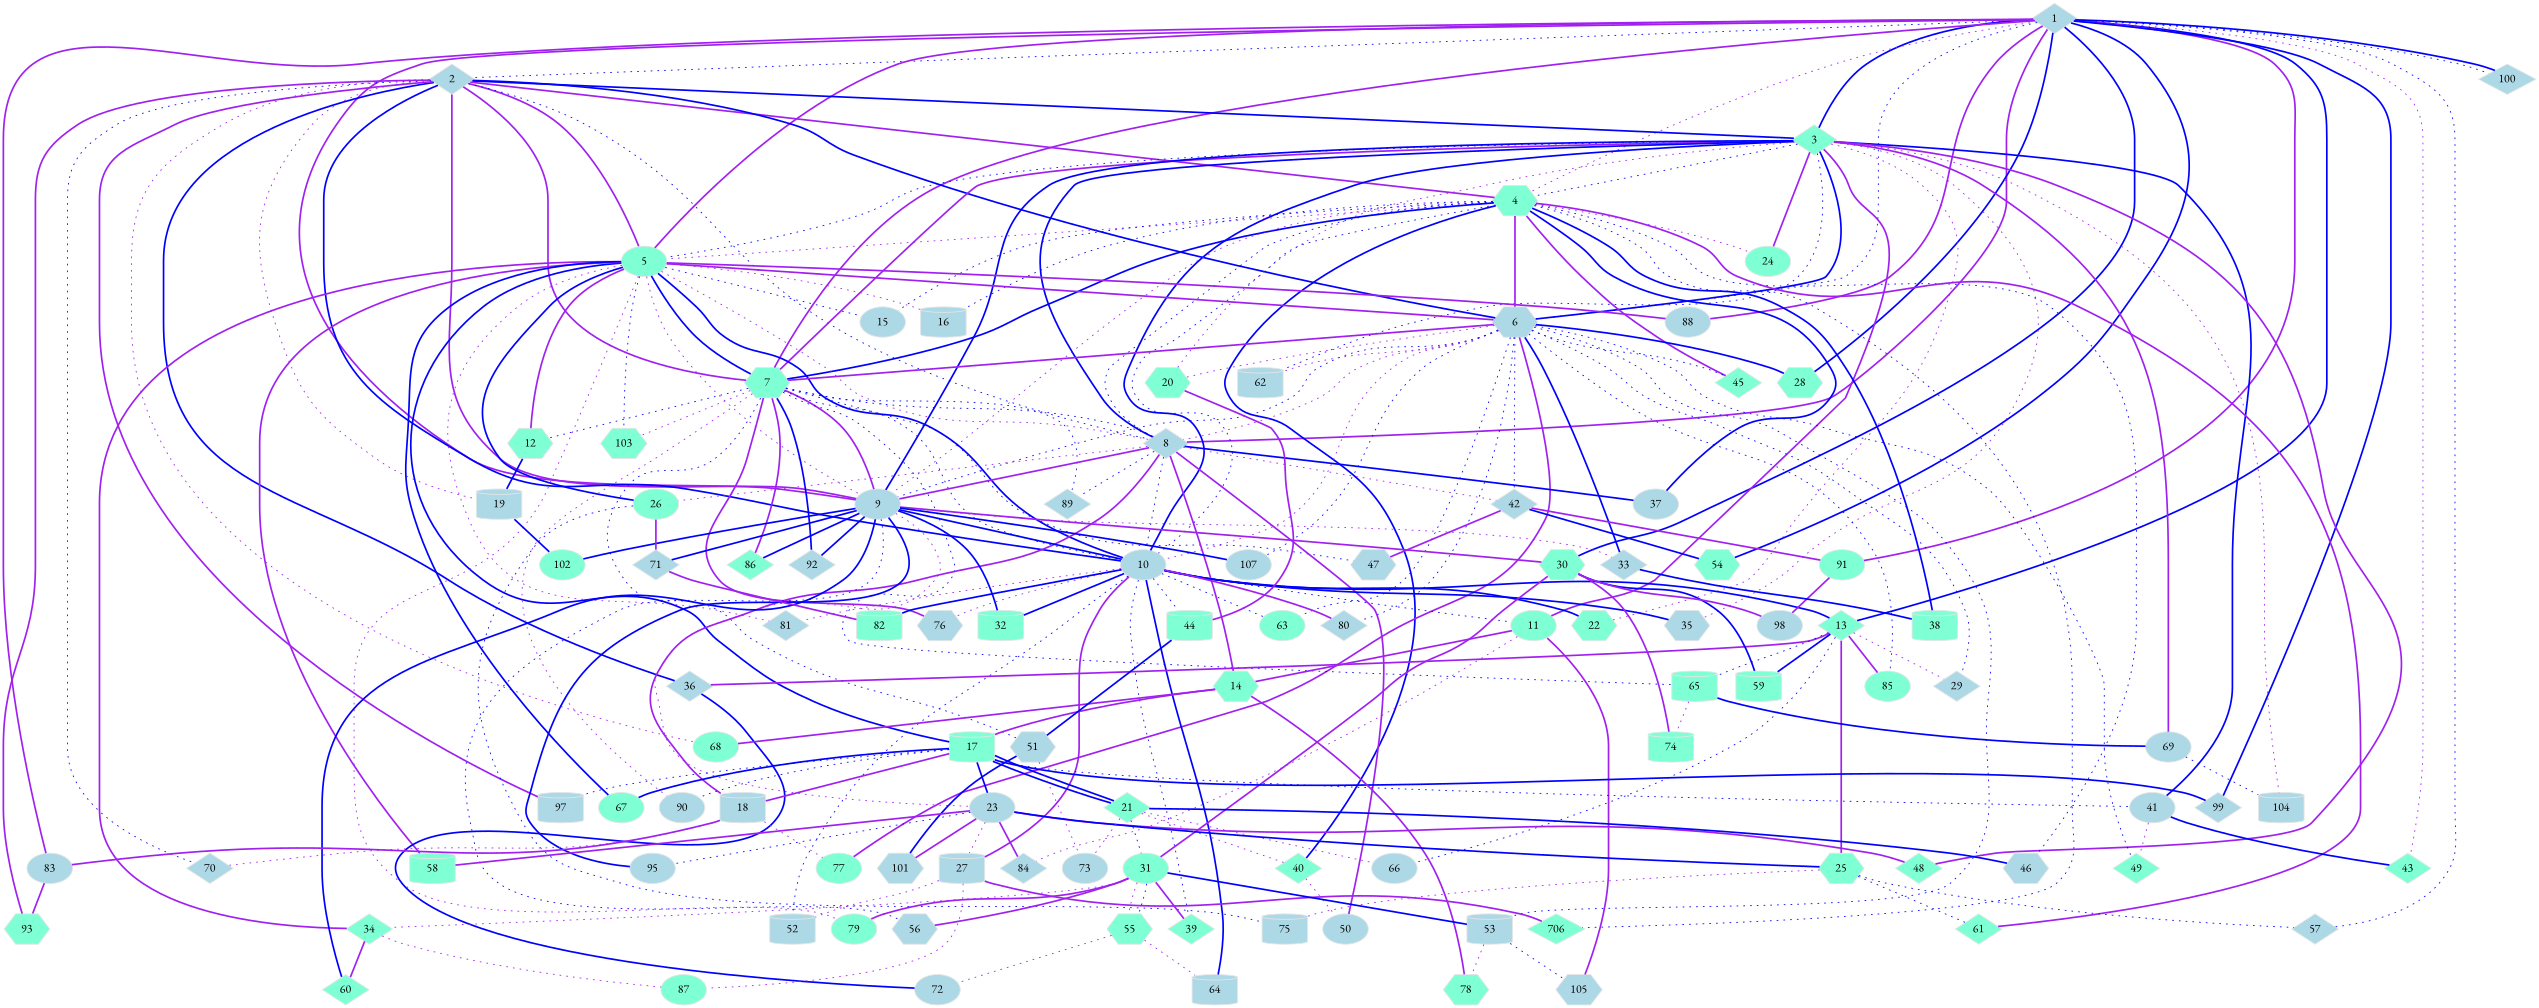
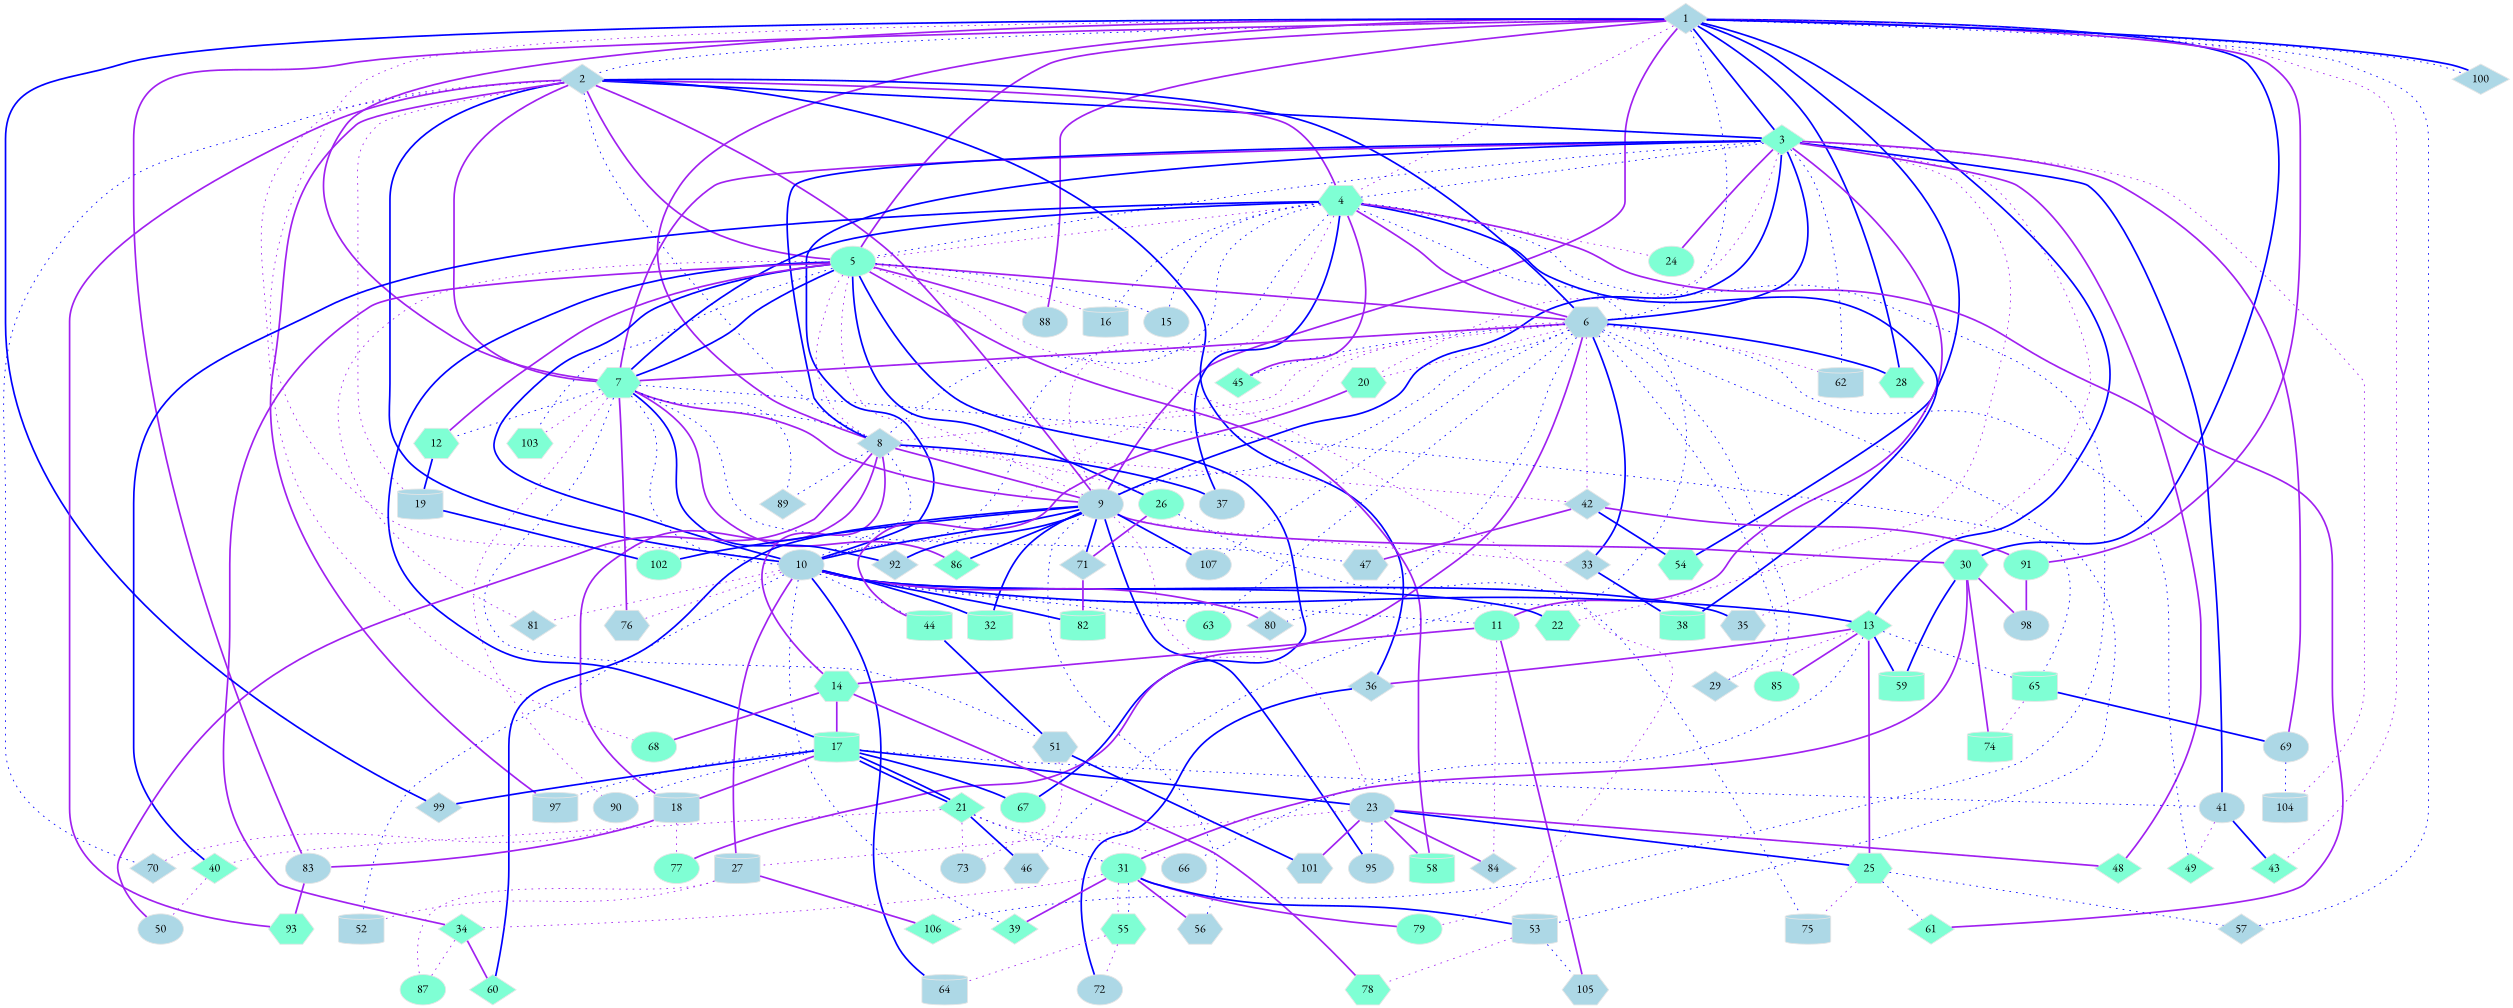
edge "1" -- "10": added
edge "6" -- "42": color blue -> purple
node "706": label "706" -> "106"
